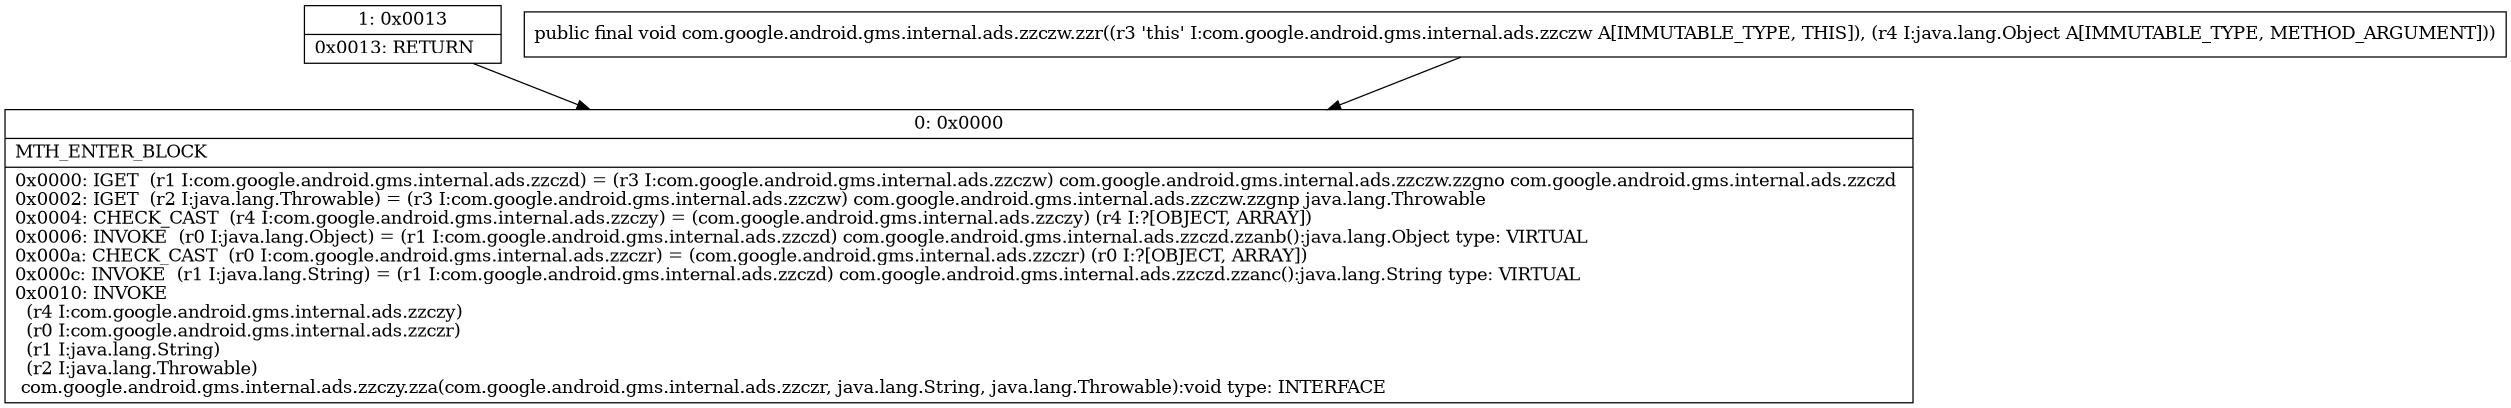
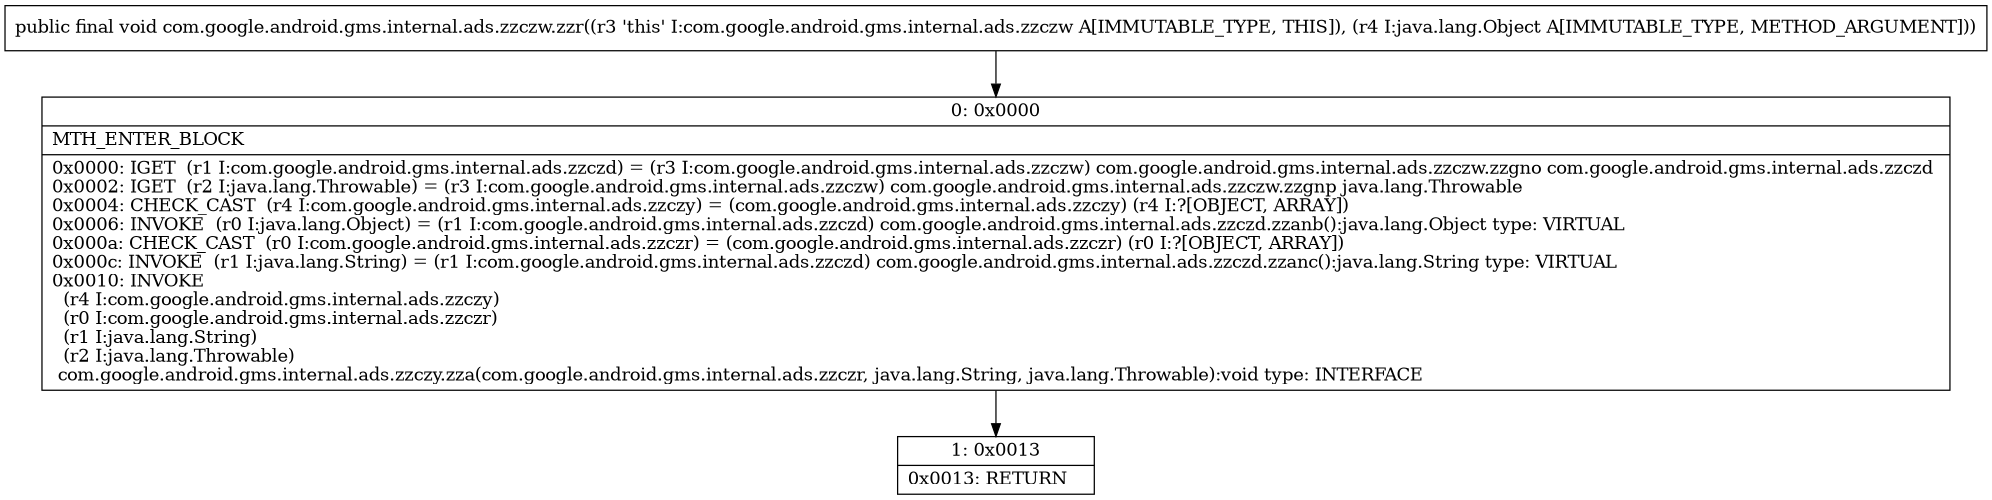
edge "1: 0x0013" -> "0: 0x0000": reversed
